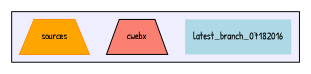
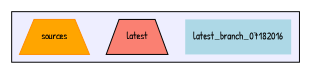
node "cwebx": label "cwebx" -> "latest"
